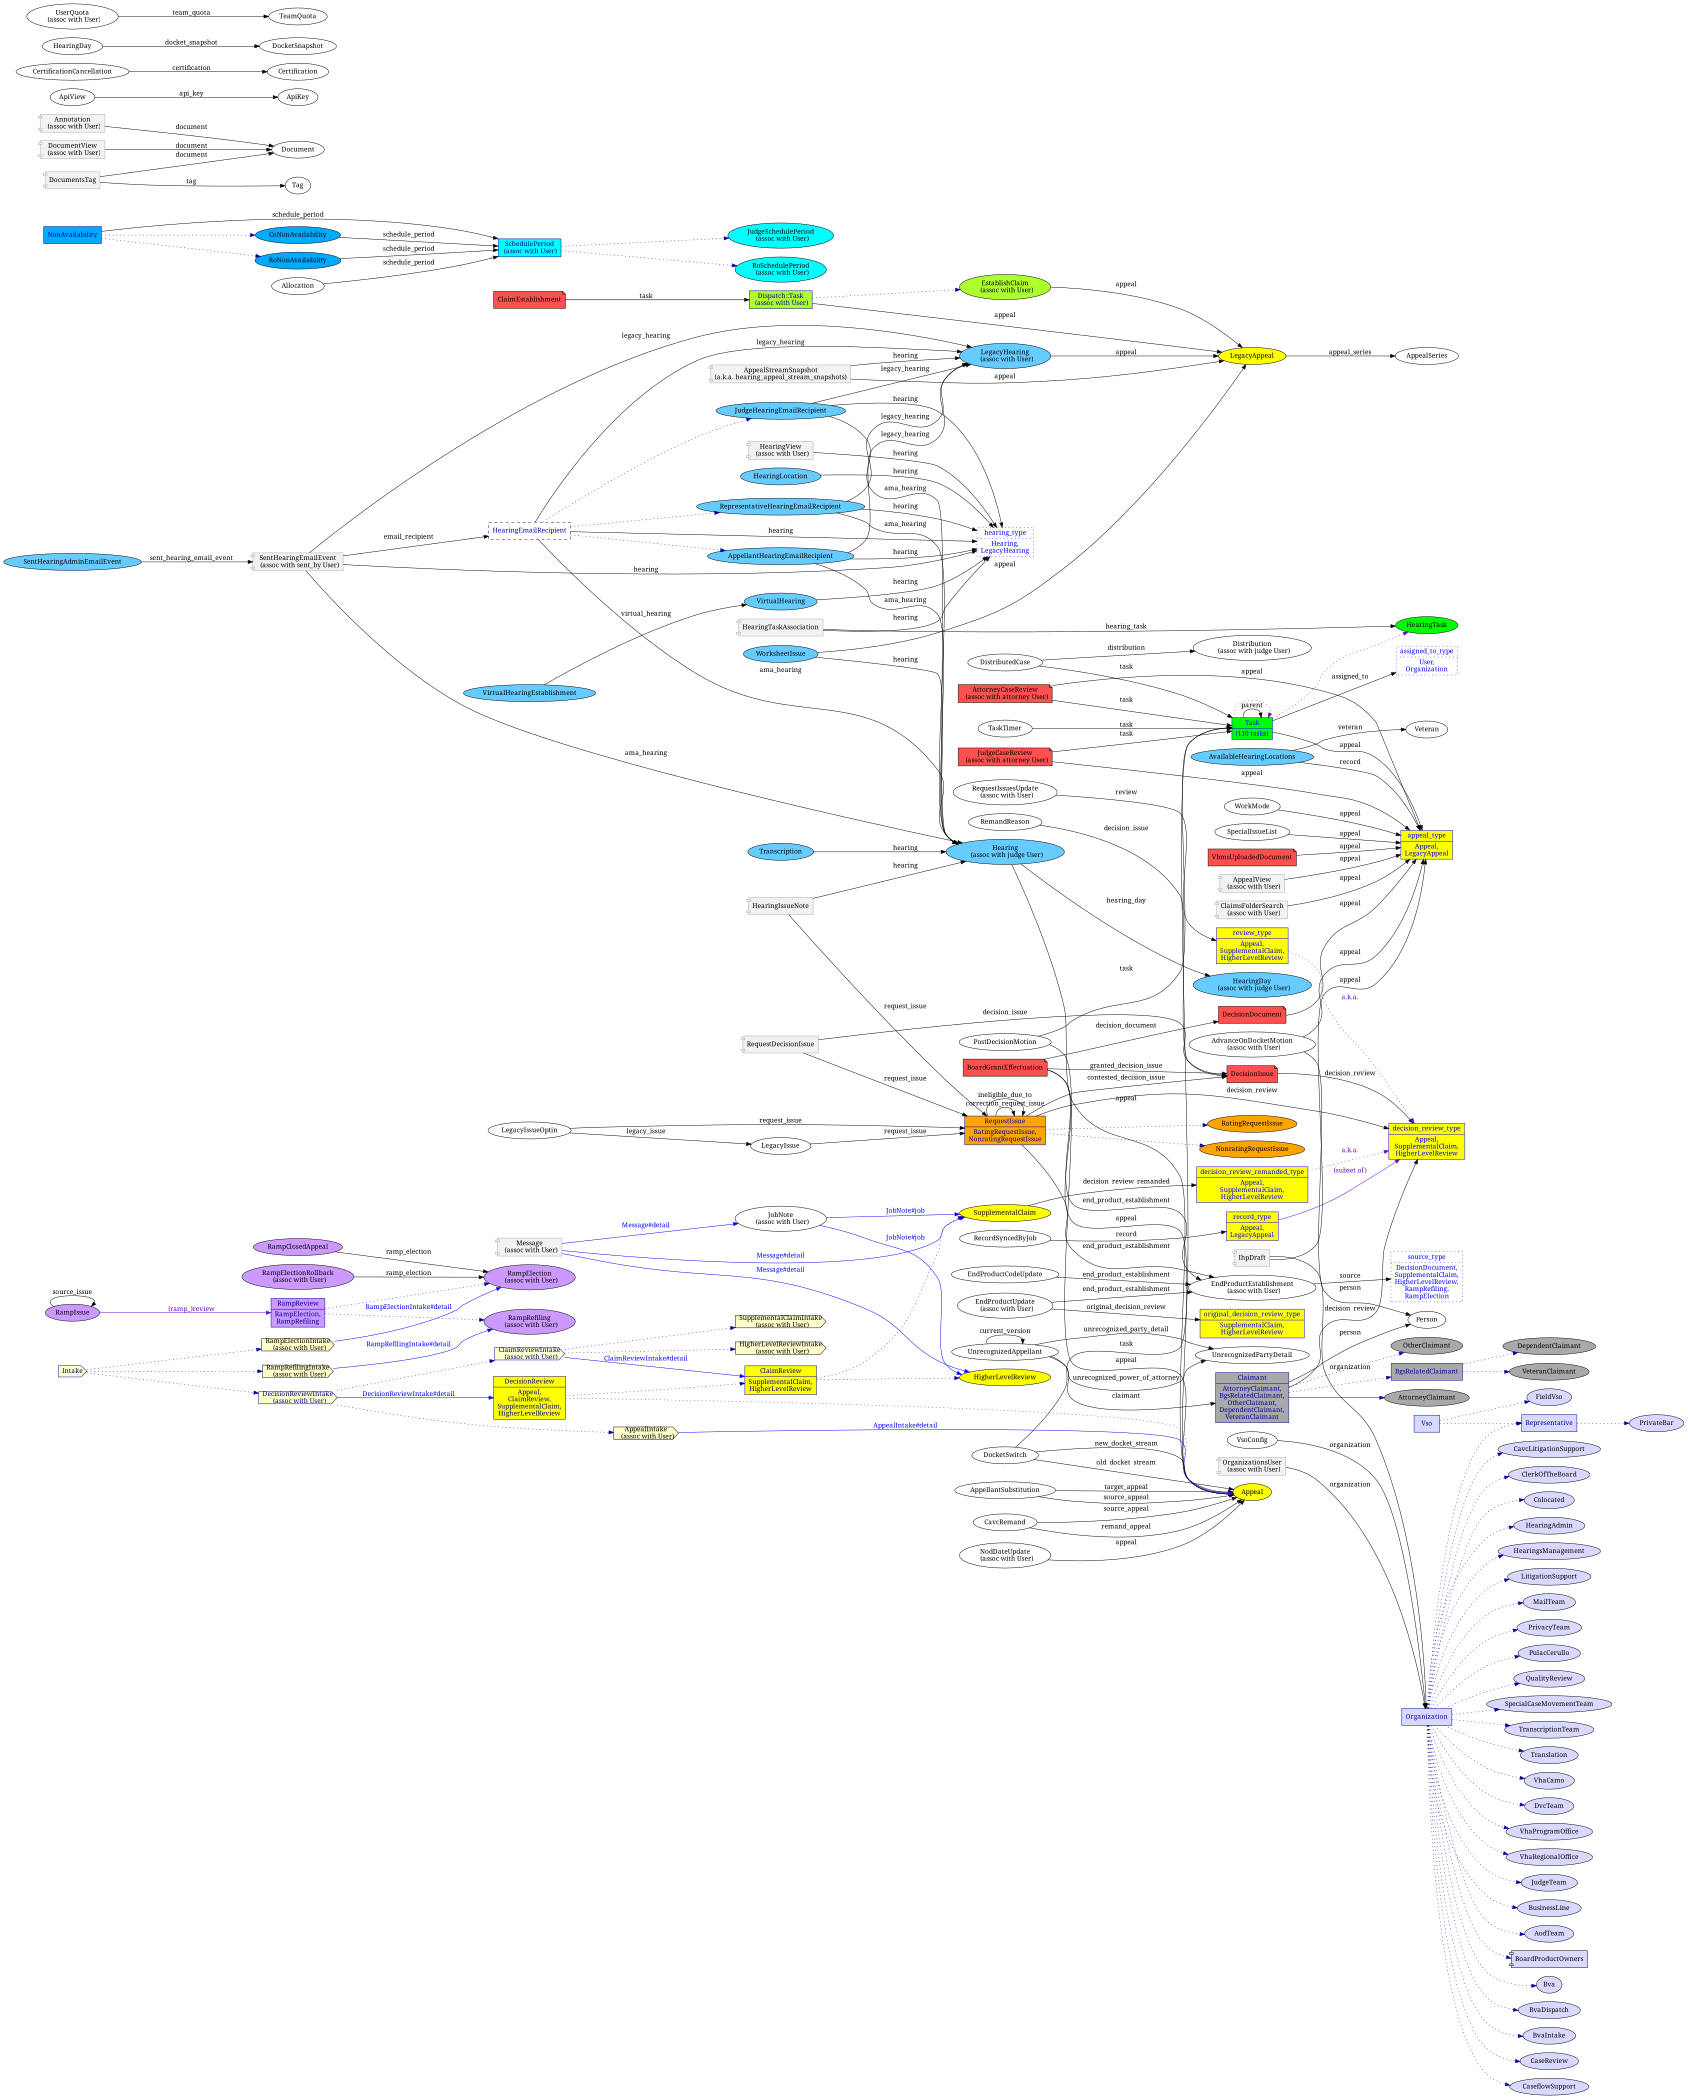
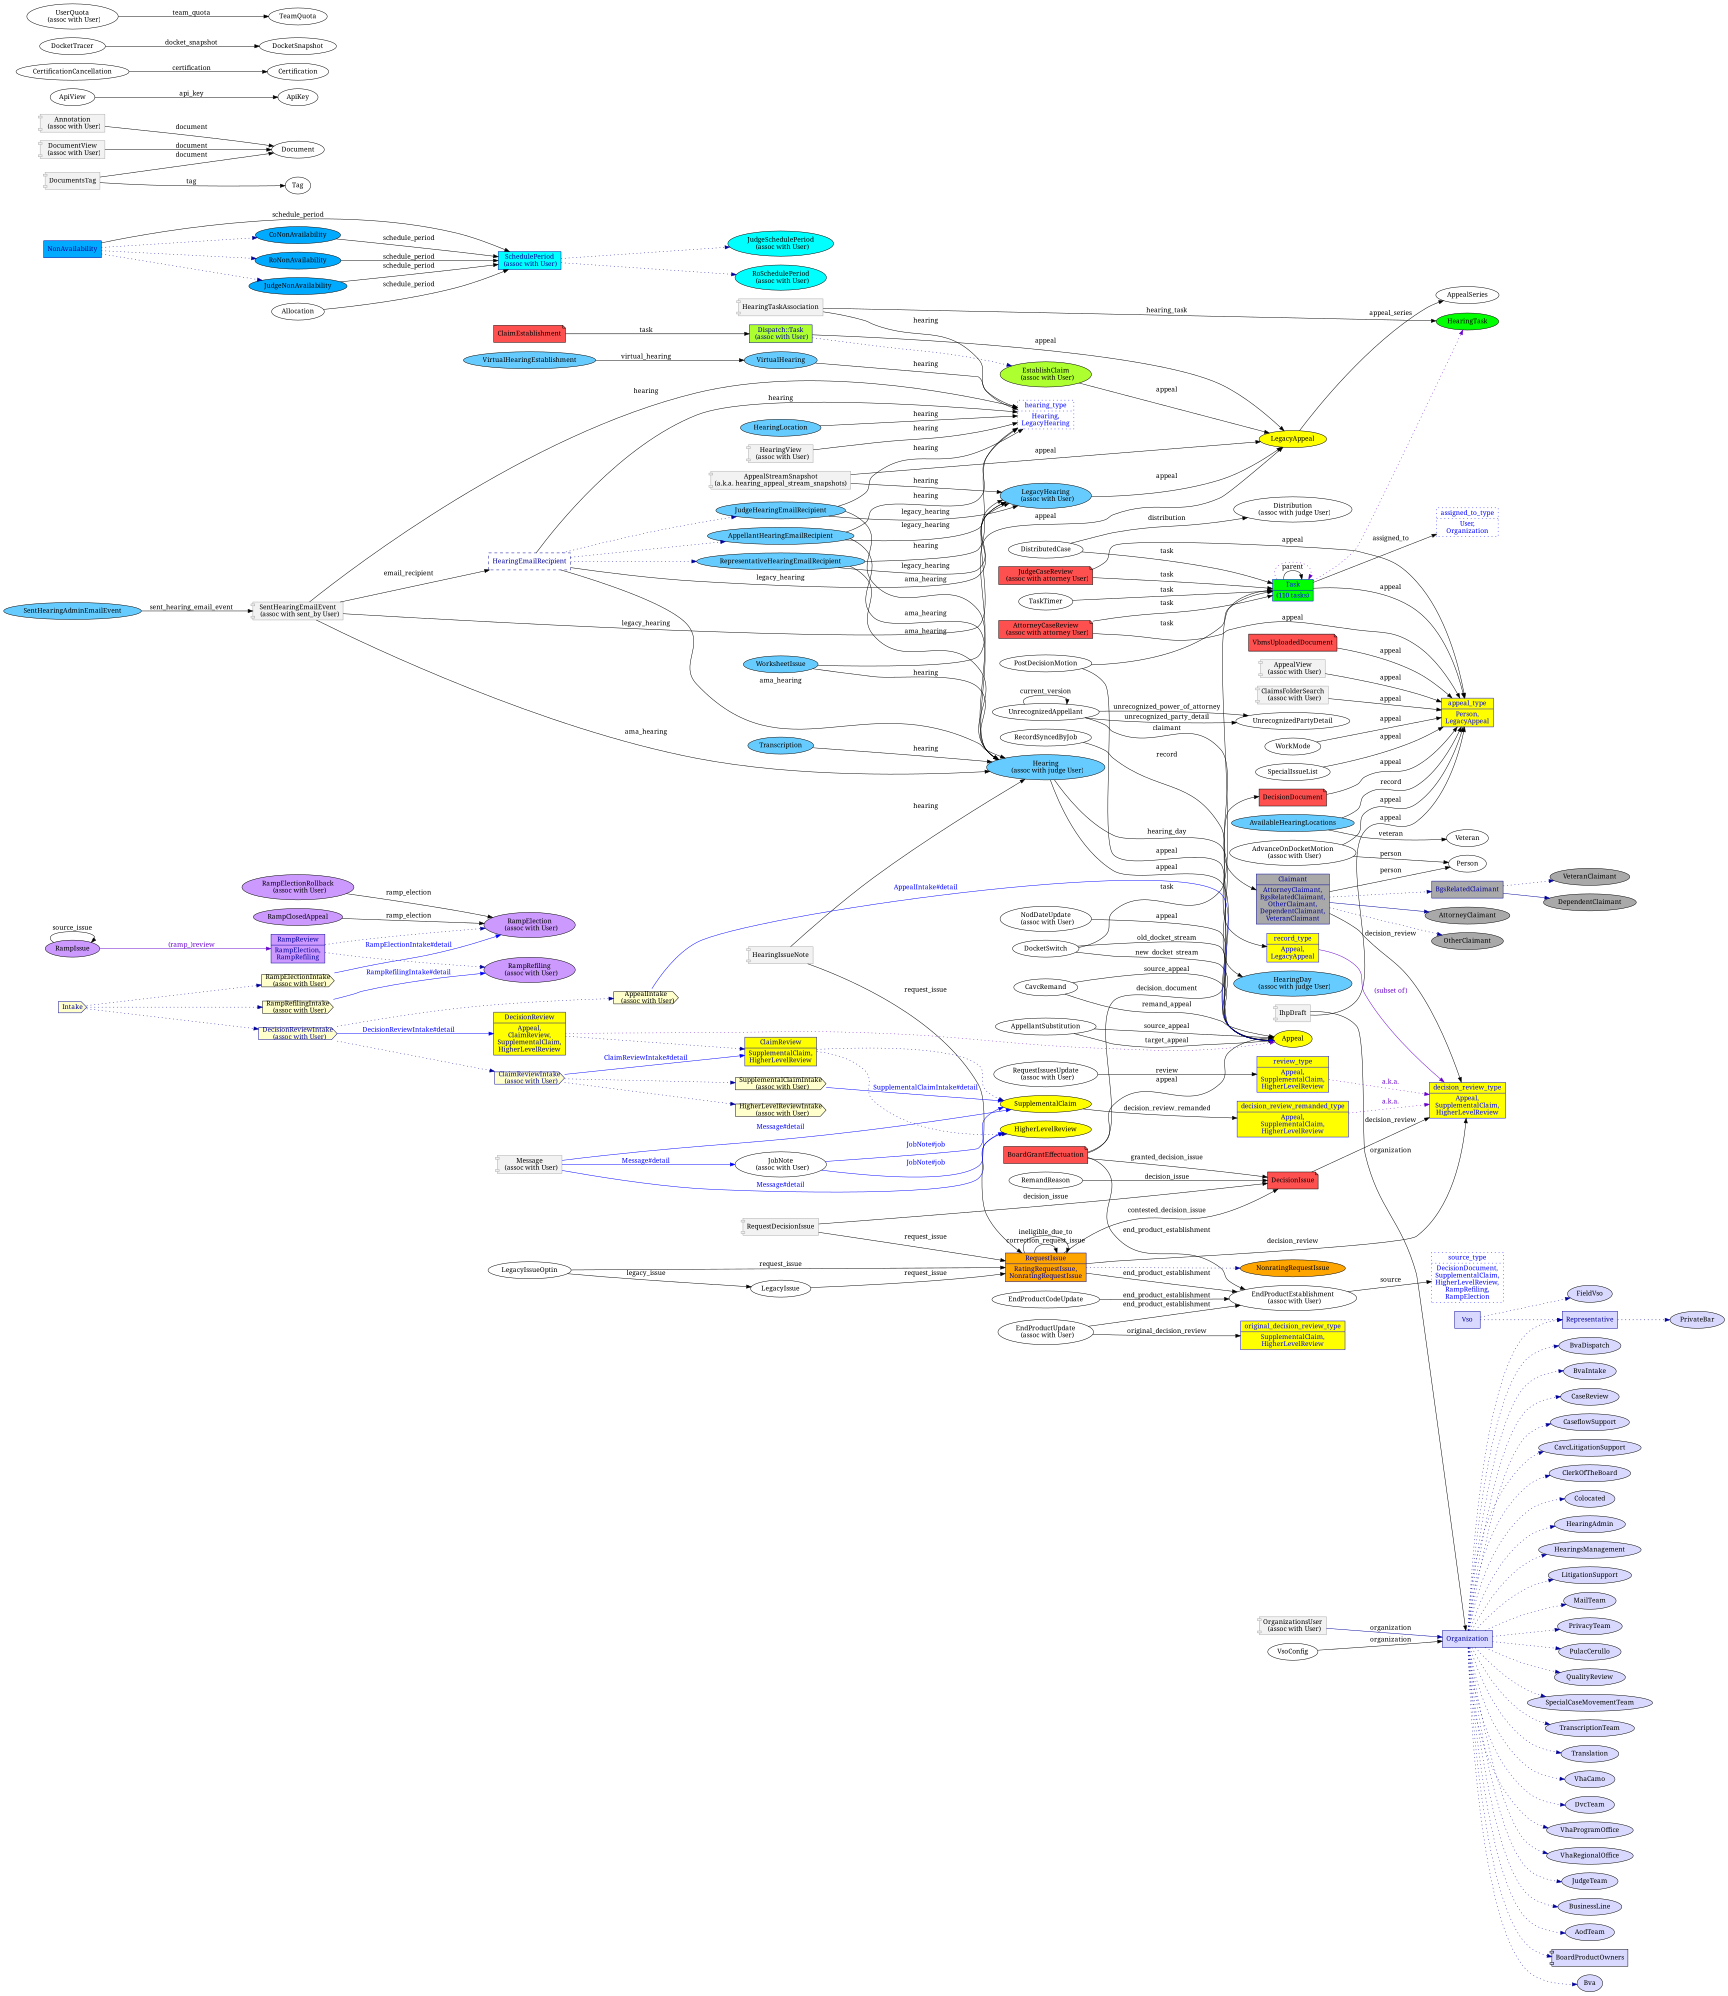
node "HearingDay": label "HearingDay" -> "DocketTracer"
node "JudgeNonAvailability": added
node "appeal_type": text "Appeal," -> "Person,"
edge "SupplementalClaimIntake (assoc with User)" -> "SupplementalClaim": added, label "SupplementalClaimIntake#detail"
node "RatingRequestIssue": removed
edge "BgsRelatedClaimant" -> "DependentClaimant": style dotted -> solid
edge "OrganizationsUser (assoc with User)" -> "Organization": color black -> #000099
